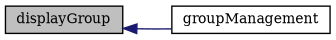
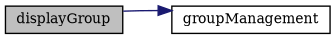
edge "groupManagement" -> "displayGroup": reversed
